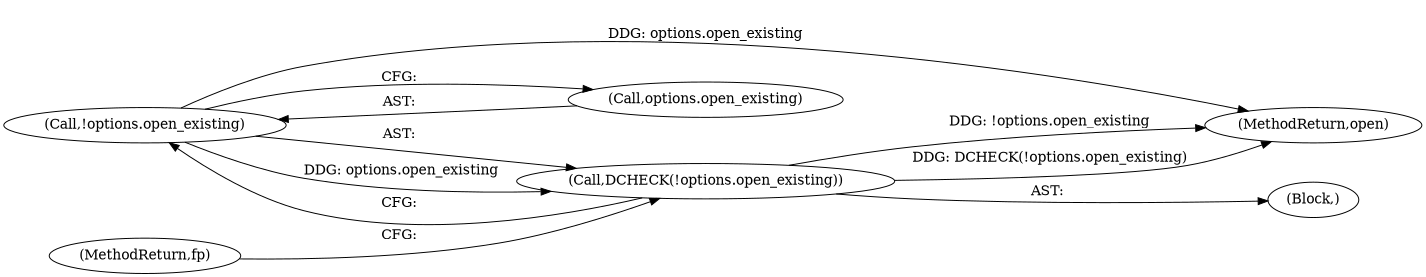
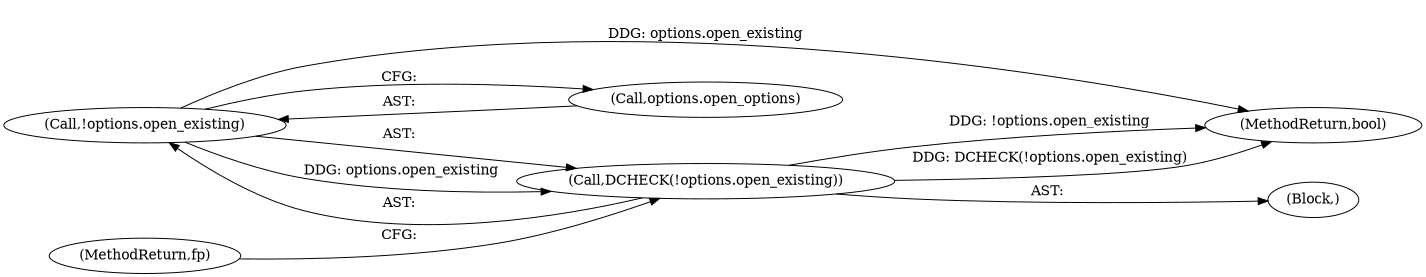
node "(Call,options.open_existing)": label "(Call,options.open_existing)" -> "(Call,options.open_options)"
node "(MethodReturn,open)": label "(MethodReturn,open)" -> "(MethodReturn,bool)"
edge "(Call,DCHECK(!options.open_existing))" -> "(Call,!options.open_existing)": label "CFG: " -> "AST: "
